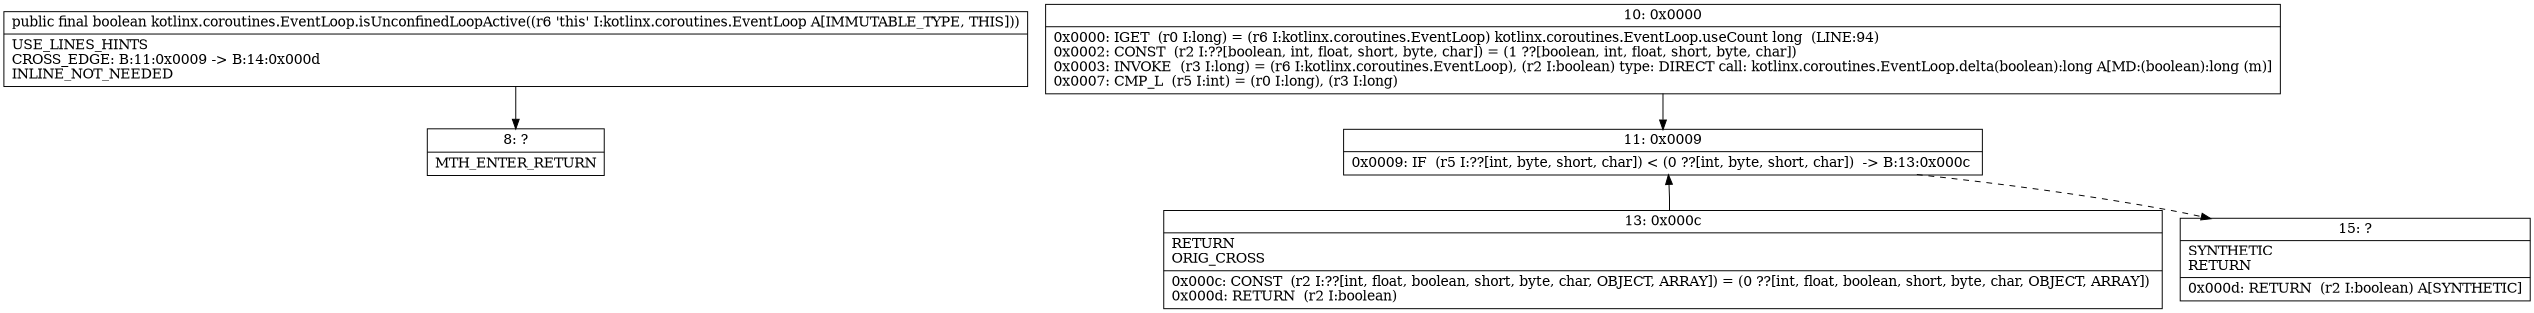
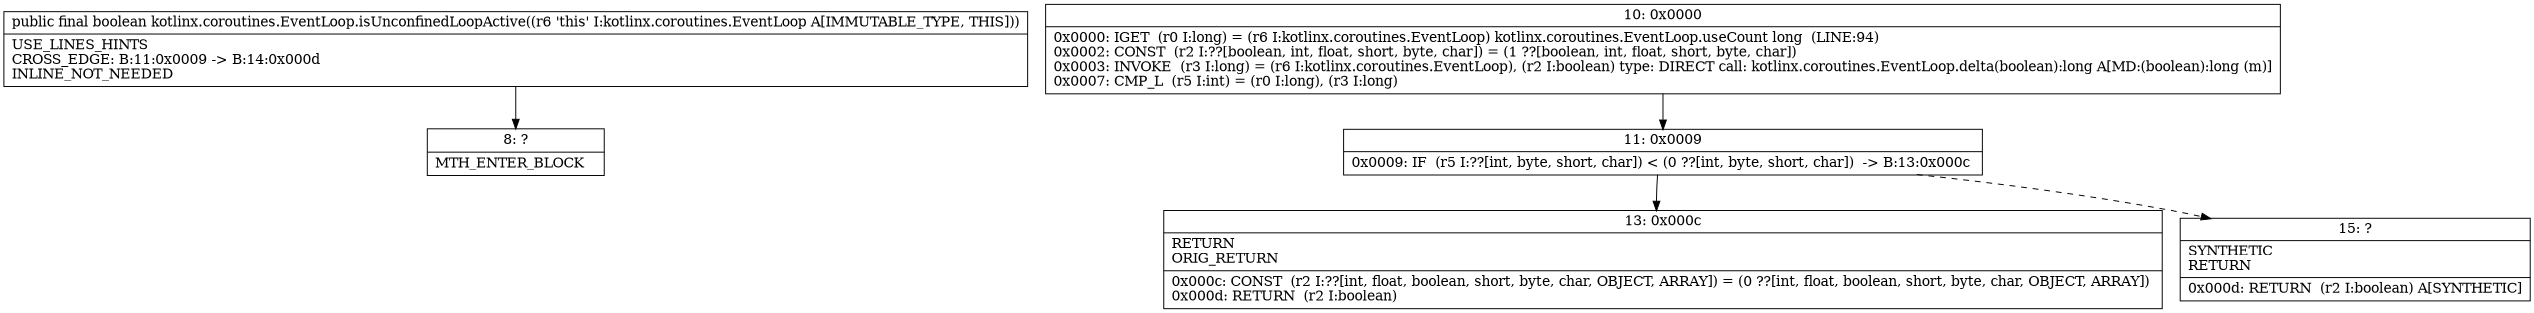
node "8: ?": text "MTH_ENTER_RETURN" -> "MTH_ENTER_BLOCK"
edge "13: 0x000c" -> "11: 0x0009": reversed
node "13: 0x000c": text "ORIG_CROSS" -> "ORIG_RETURN"
